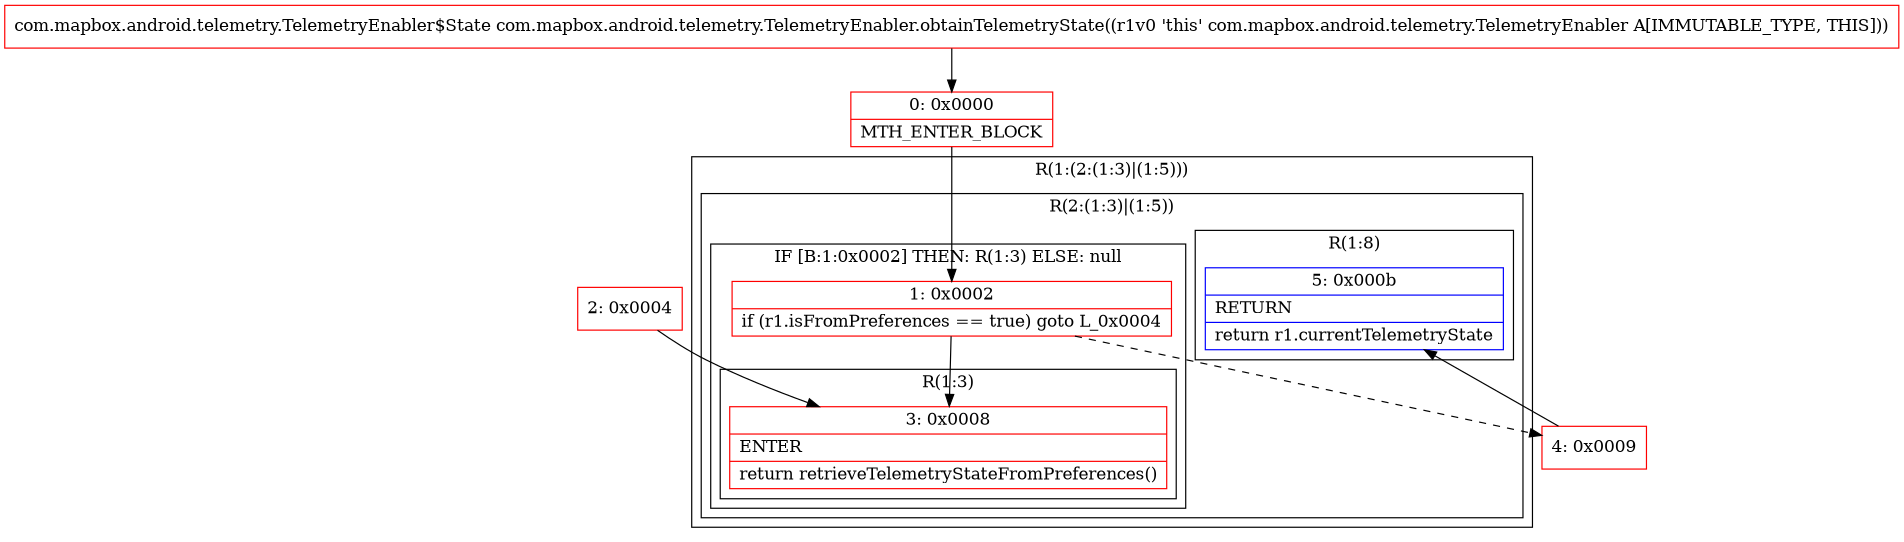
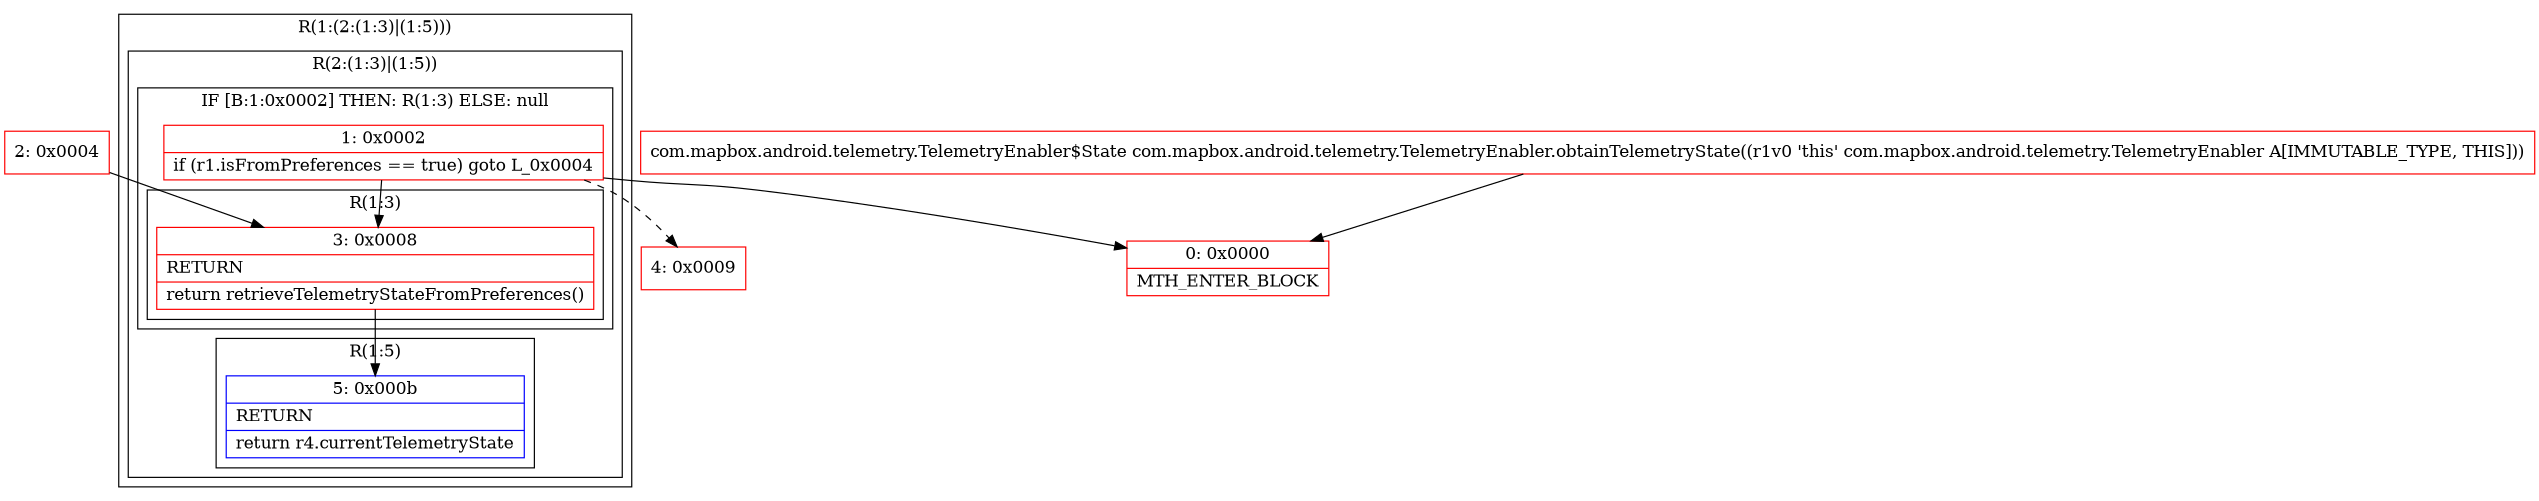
edge "0: 0x0000" -> "1: 0x0002": reversed
cluster "R(1:8)": label "R(1:8)" -> "R(1:5)"
node "5: 0x000b": text "return r1.currentTelemetryState" -> "return r4.currentTelemetryState"
edge "4: 0x0009" -> "5: 0x000b": now "3: 0x0008" -> "5: 0x000b"
node "3: 0x0008": text "ENTER" -> "RETURN"
